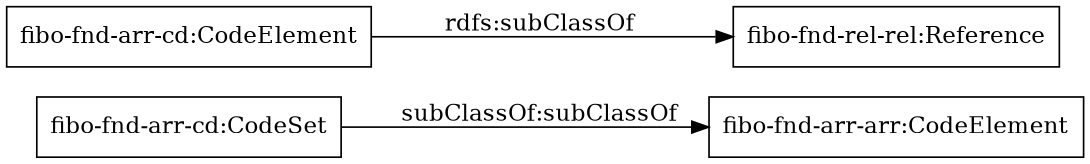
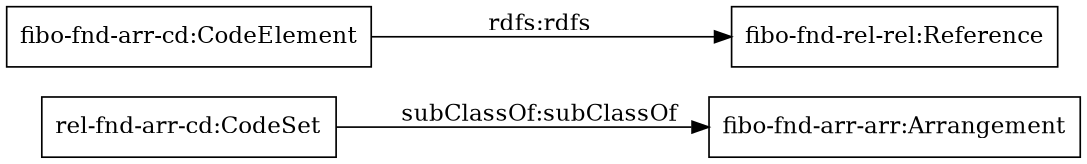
edge "fibo-fnd-arr-cd:CodeElement" -> "fibo-fnd-rel-rel:Reference": label "rdfs:subClassOf" -> "rdfs:rdfs"
node "fibo-fnd-arr-cd:CodeSet": label "fibo-fnd-arr-cd:CodeSet" -> "rel-fnd-arr-cd:CodeSet"
node "fibo-fnd-arr-arr:CodeElement": label "fibo-fnd-arr-arr:CodeElement" -> "fibo-fnd-arr-arr:Arrangement"
